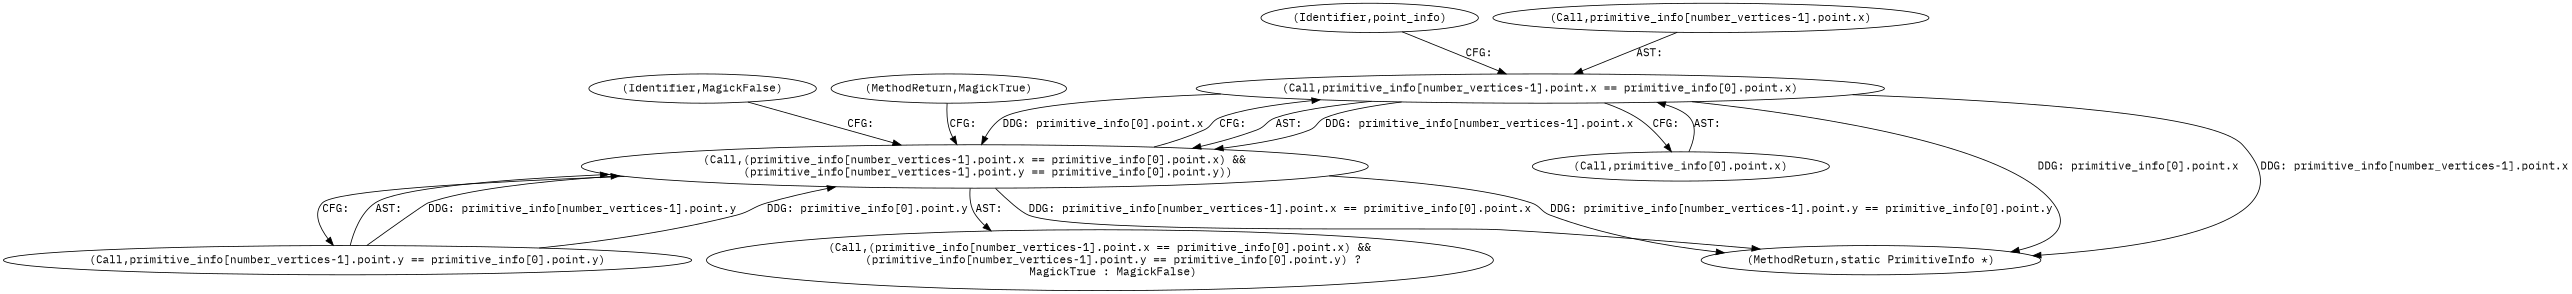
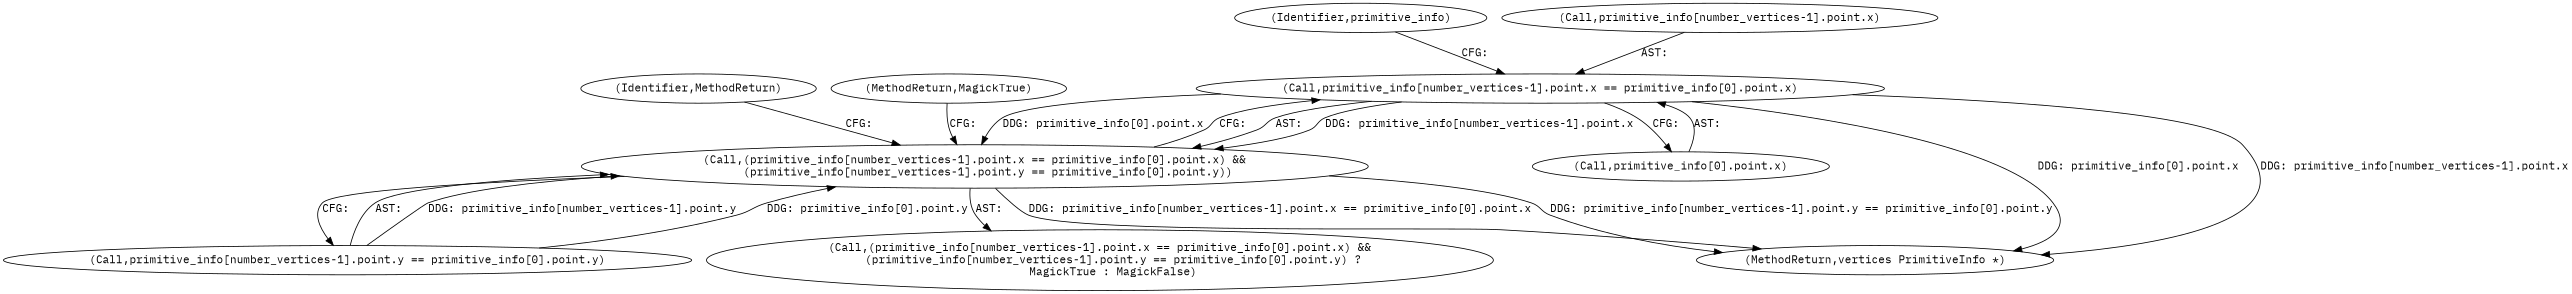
node "(Identifier,point_info)": label "(Identifier,point_info)" -> "(Identifier,primitive_info)"
node "(Identifier,MagickFalse)": label "(Identifier,MagickFalse)" -> "(Identifier,MethodReturn)"
node "(MethodReturn,static PrimitiveInfo *)": label "(MethodReturn,static PrimitiveInfo *)" -> "(MethodReturn,vertices PrimitiveInfo *)"
